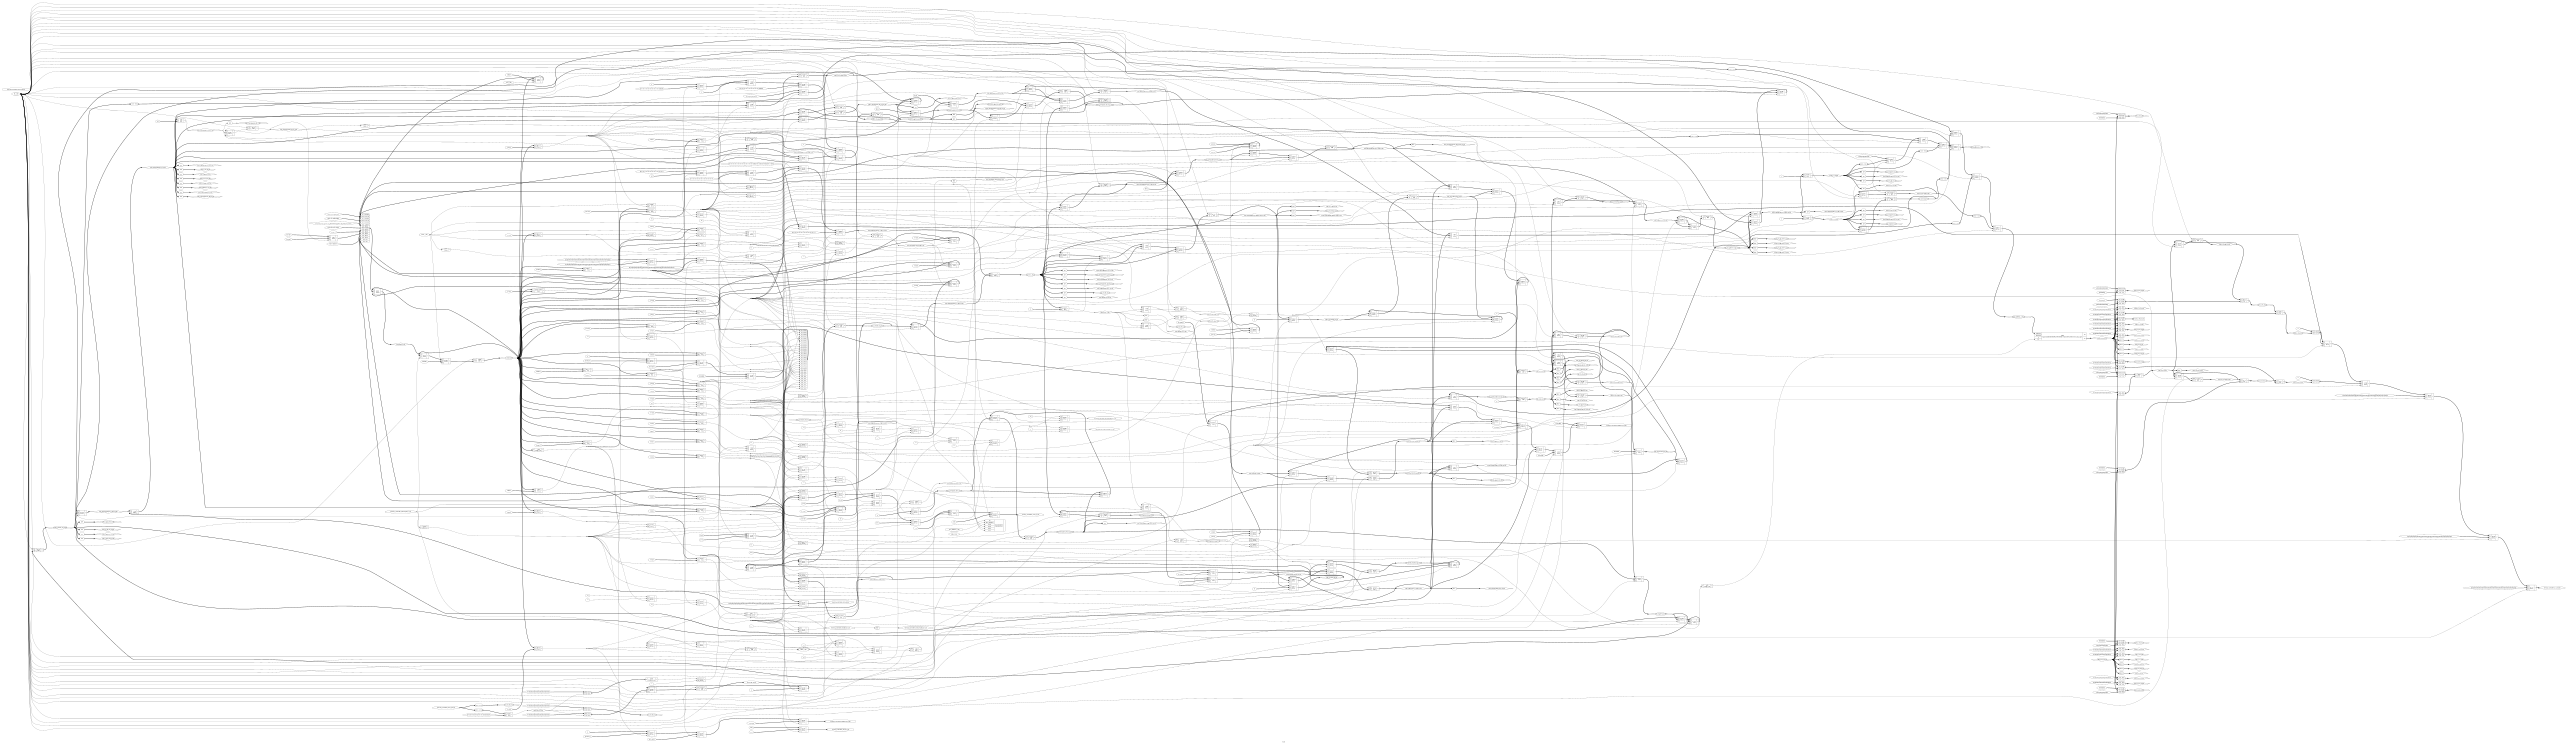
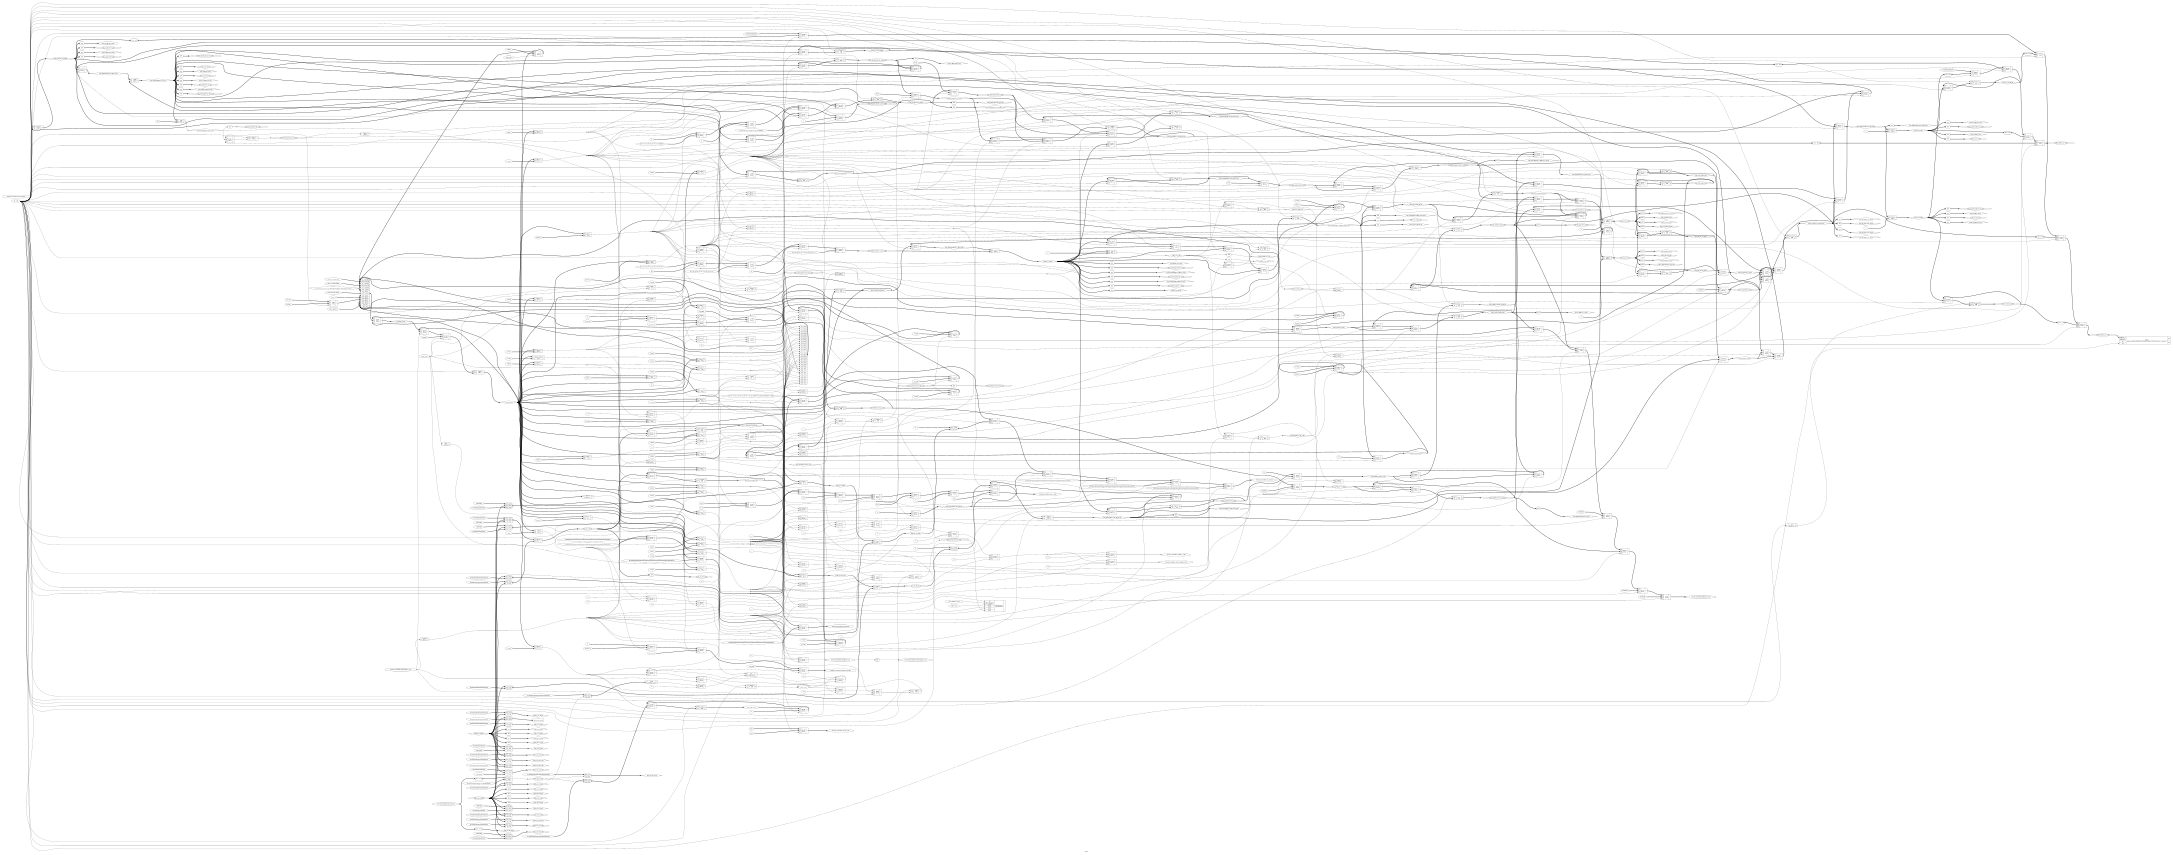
edge "address_a" -> "indata_out_b_8_bit": removed
node "main_0_gep_int_32_bit": shape diamond -> octagon
